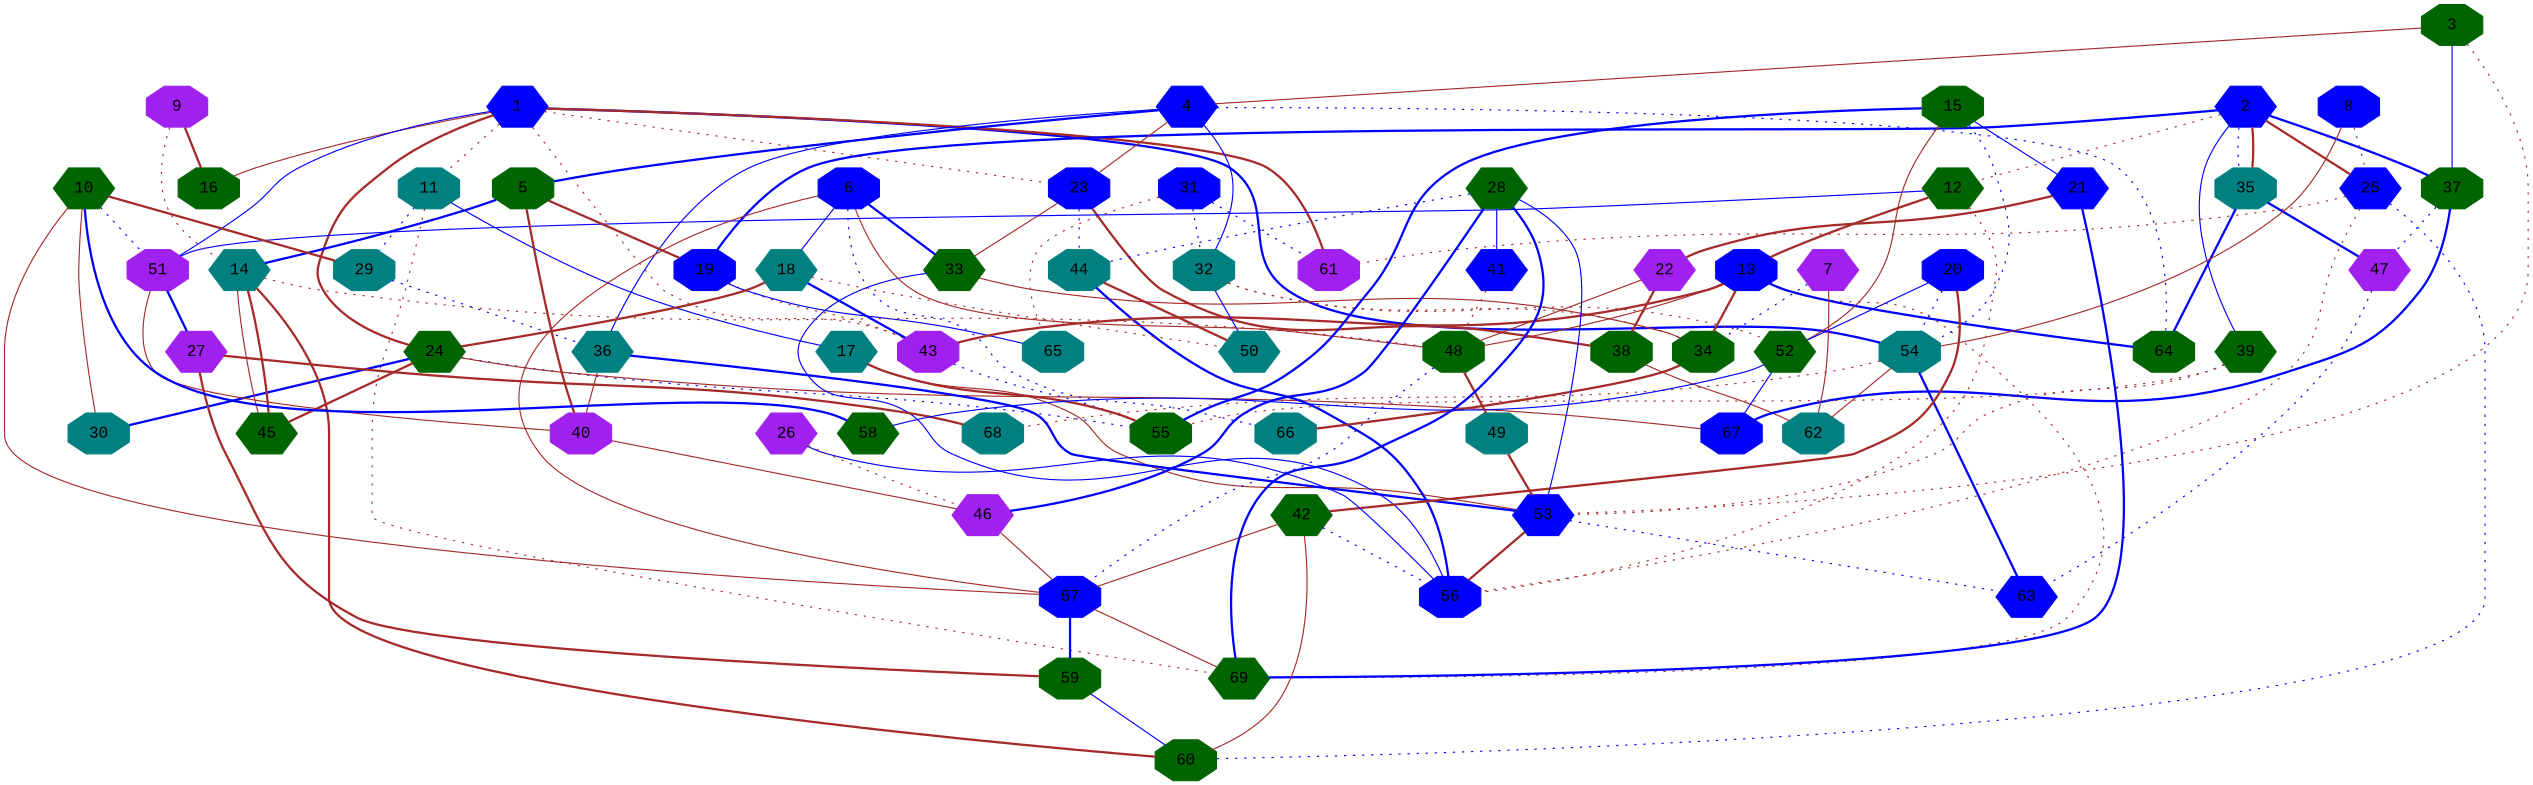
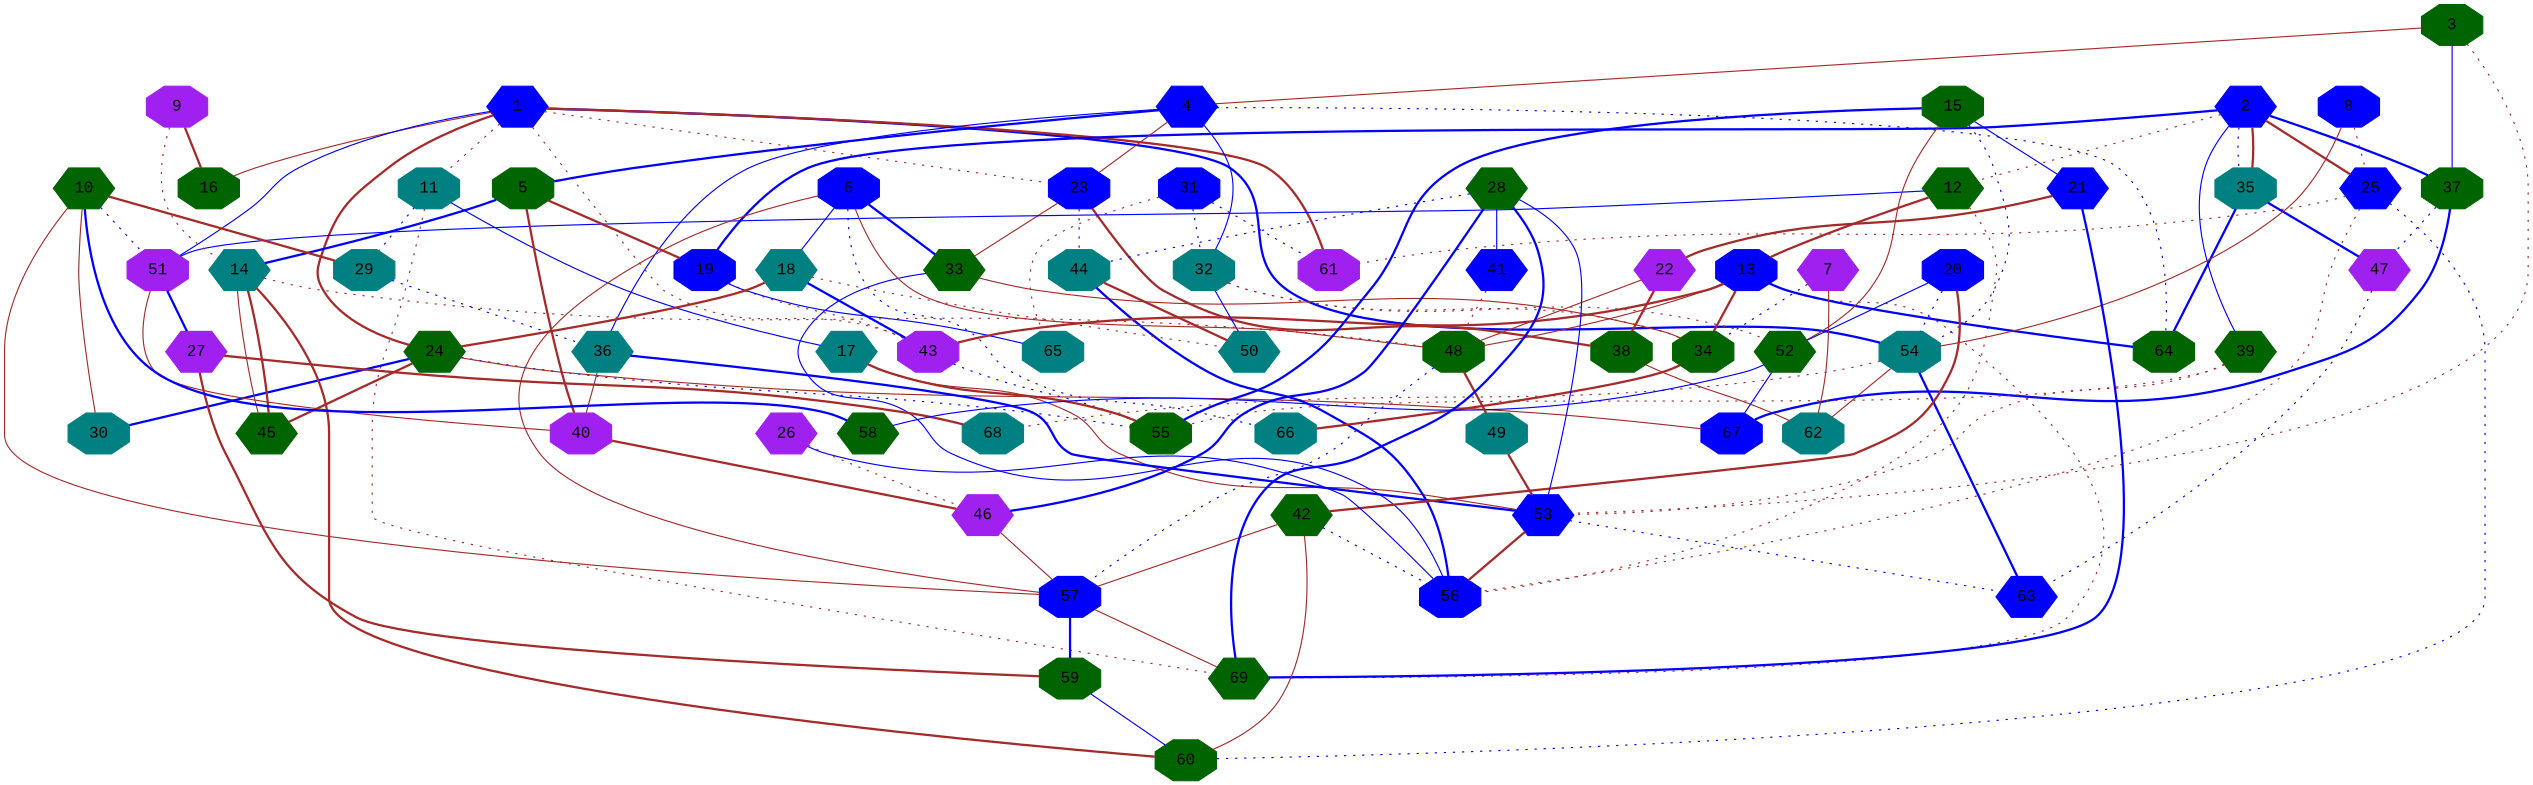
edge "40" -- "46": style solid -> bold
